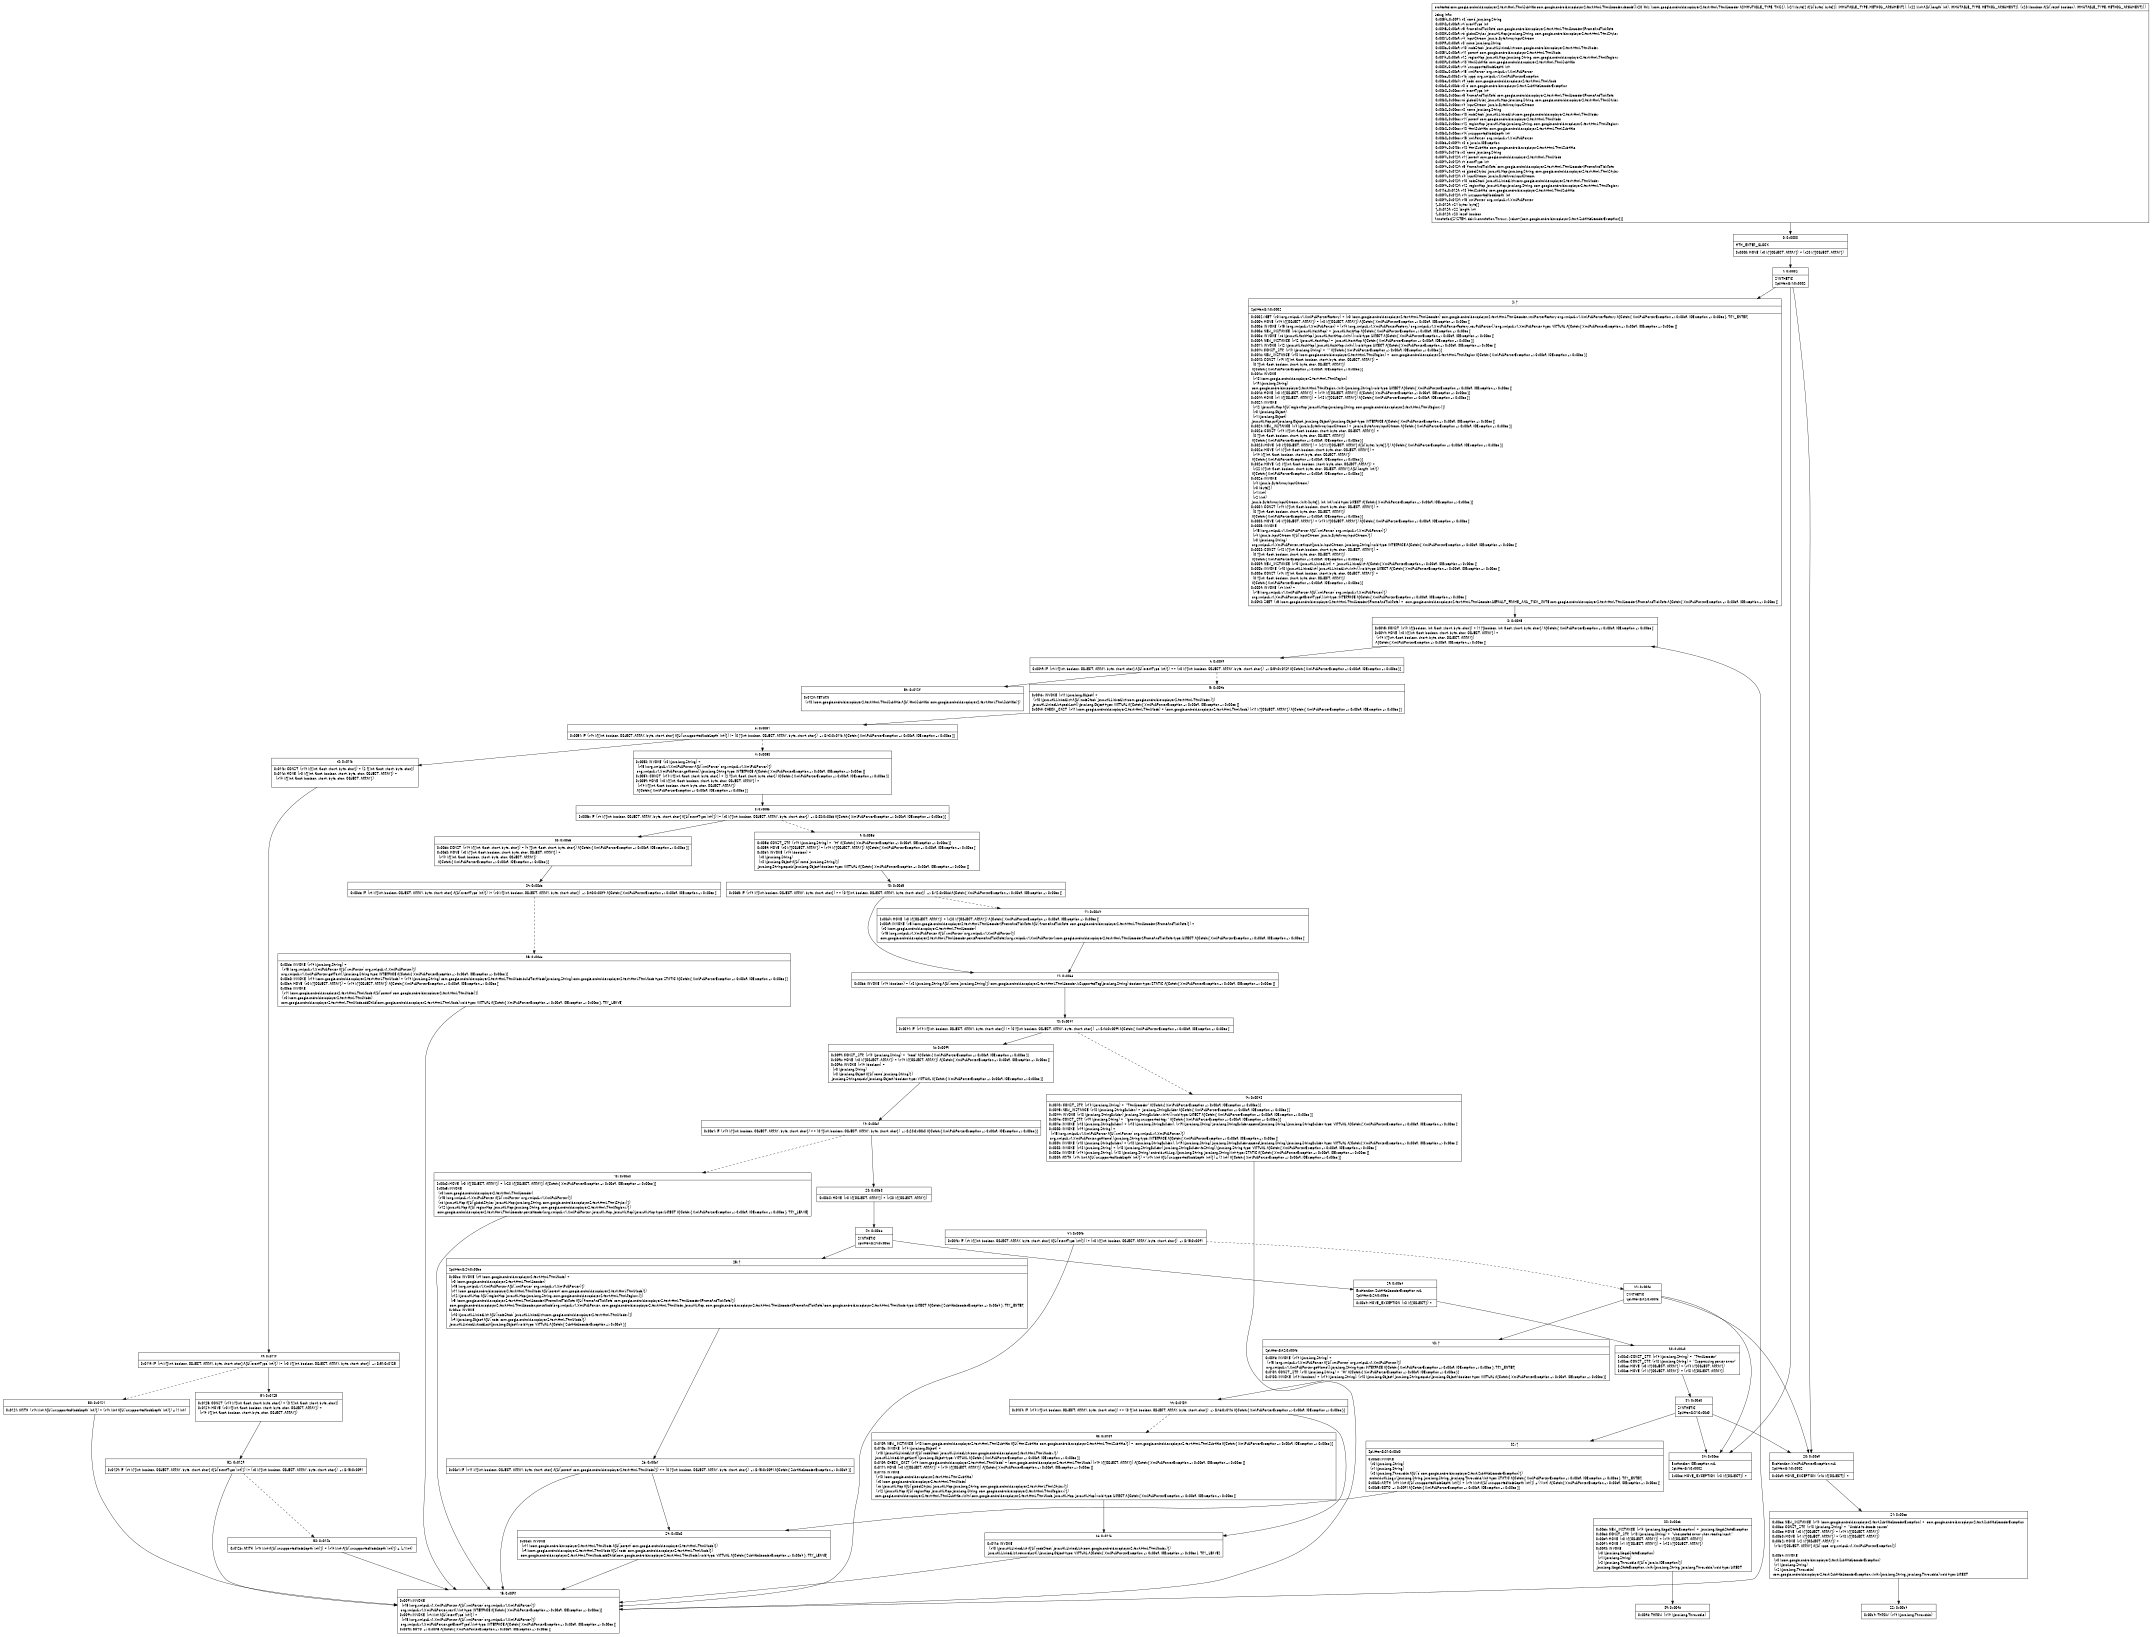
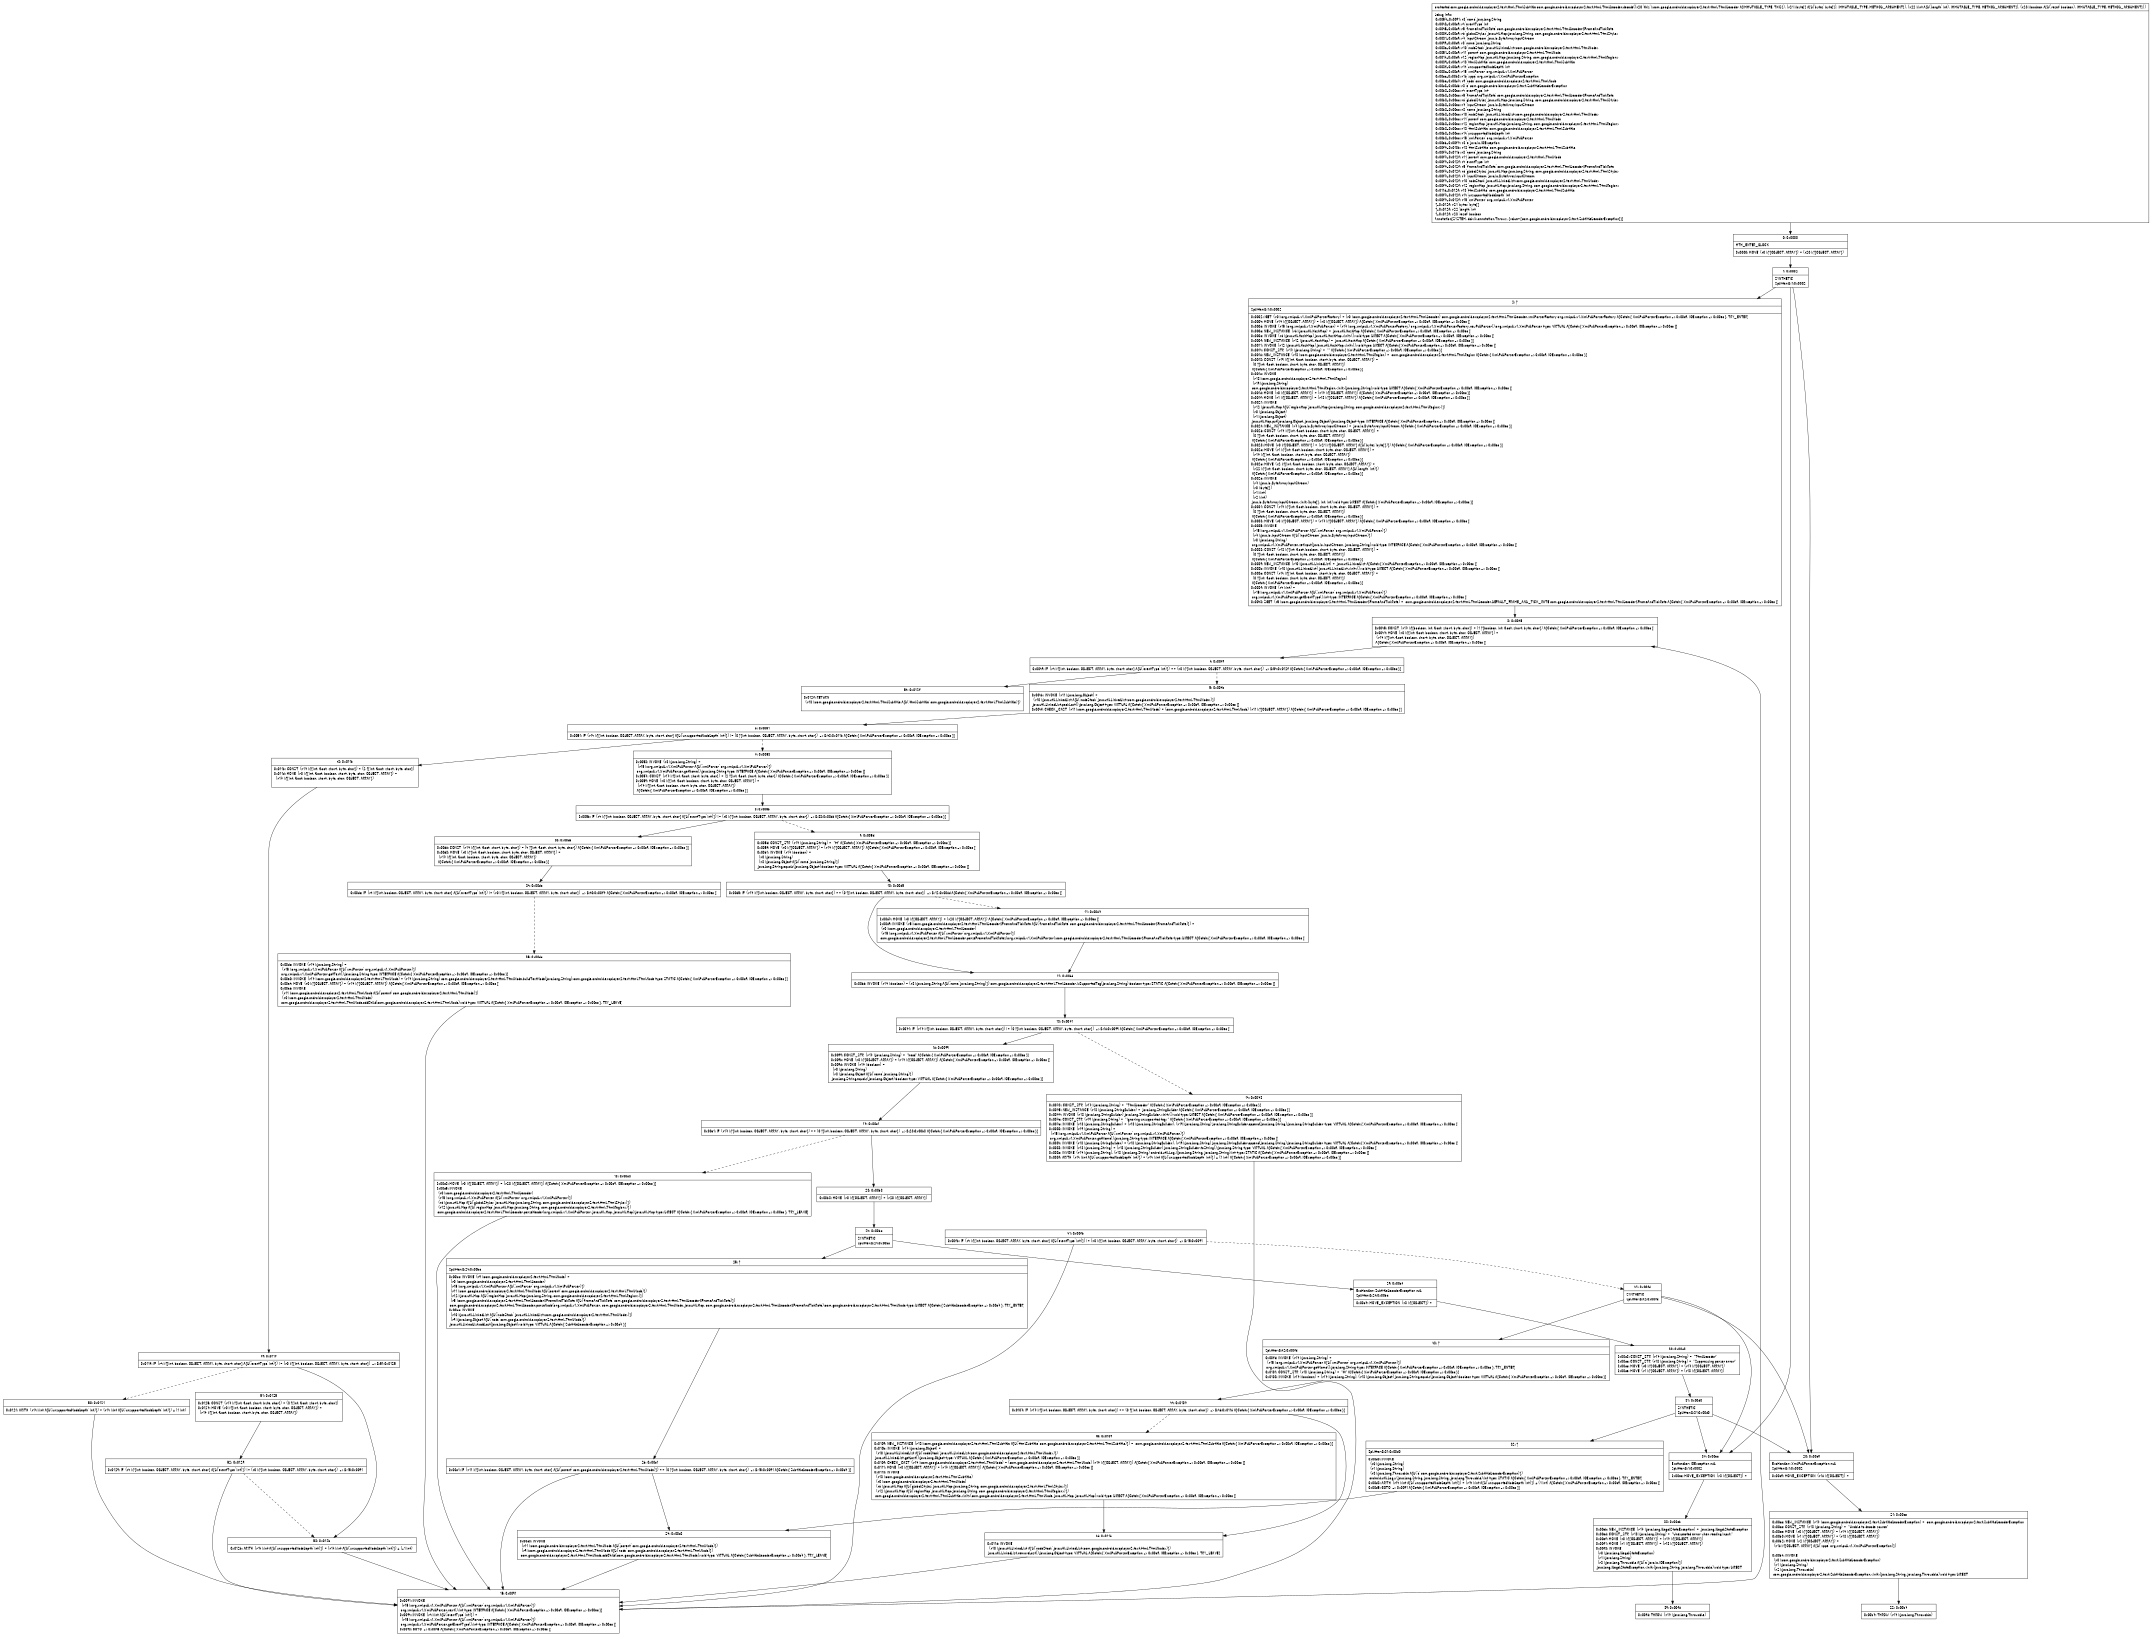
edge "49: 0x011f" -> "51: 0x0125": now "49: 0x011f" -> "53: 0x012b"
edge "37: 0x00ea" -> "38: 0x00eb": added
